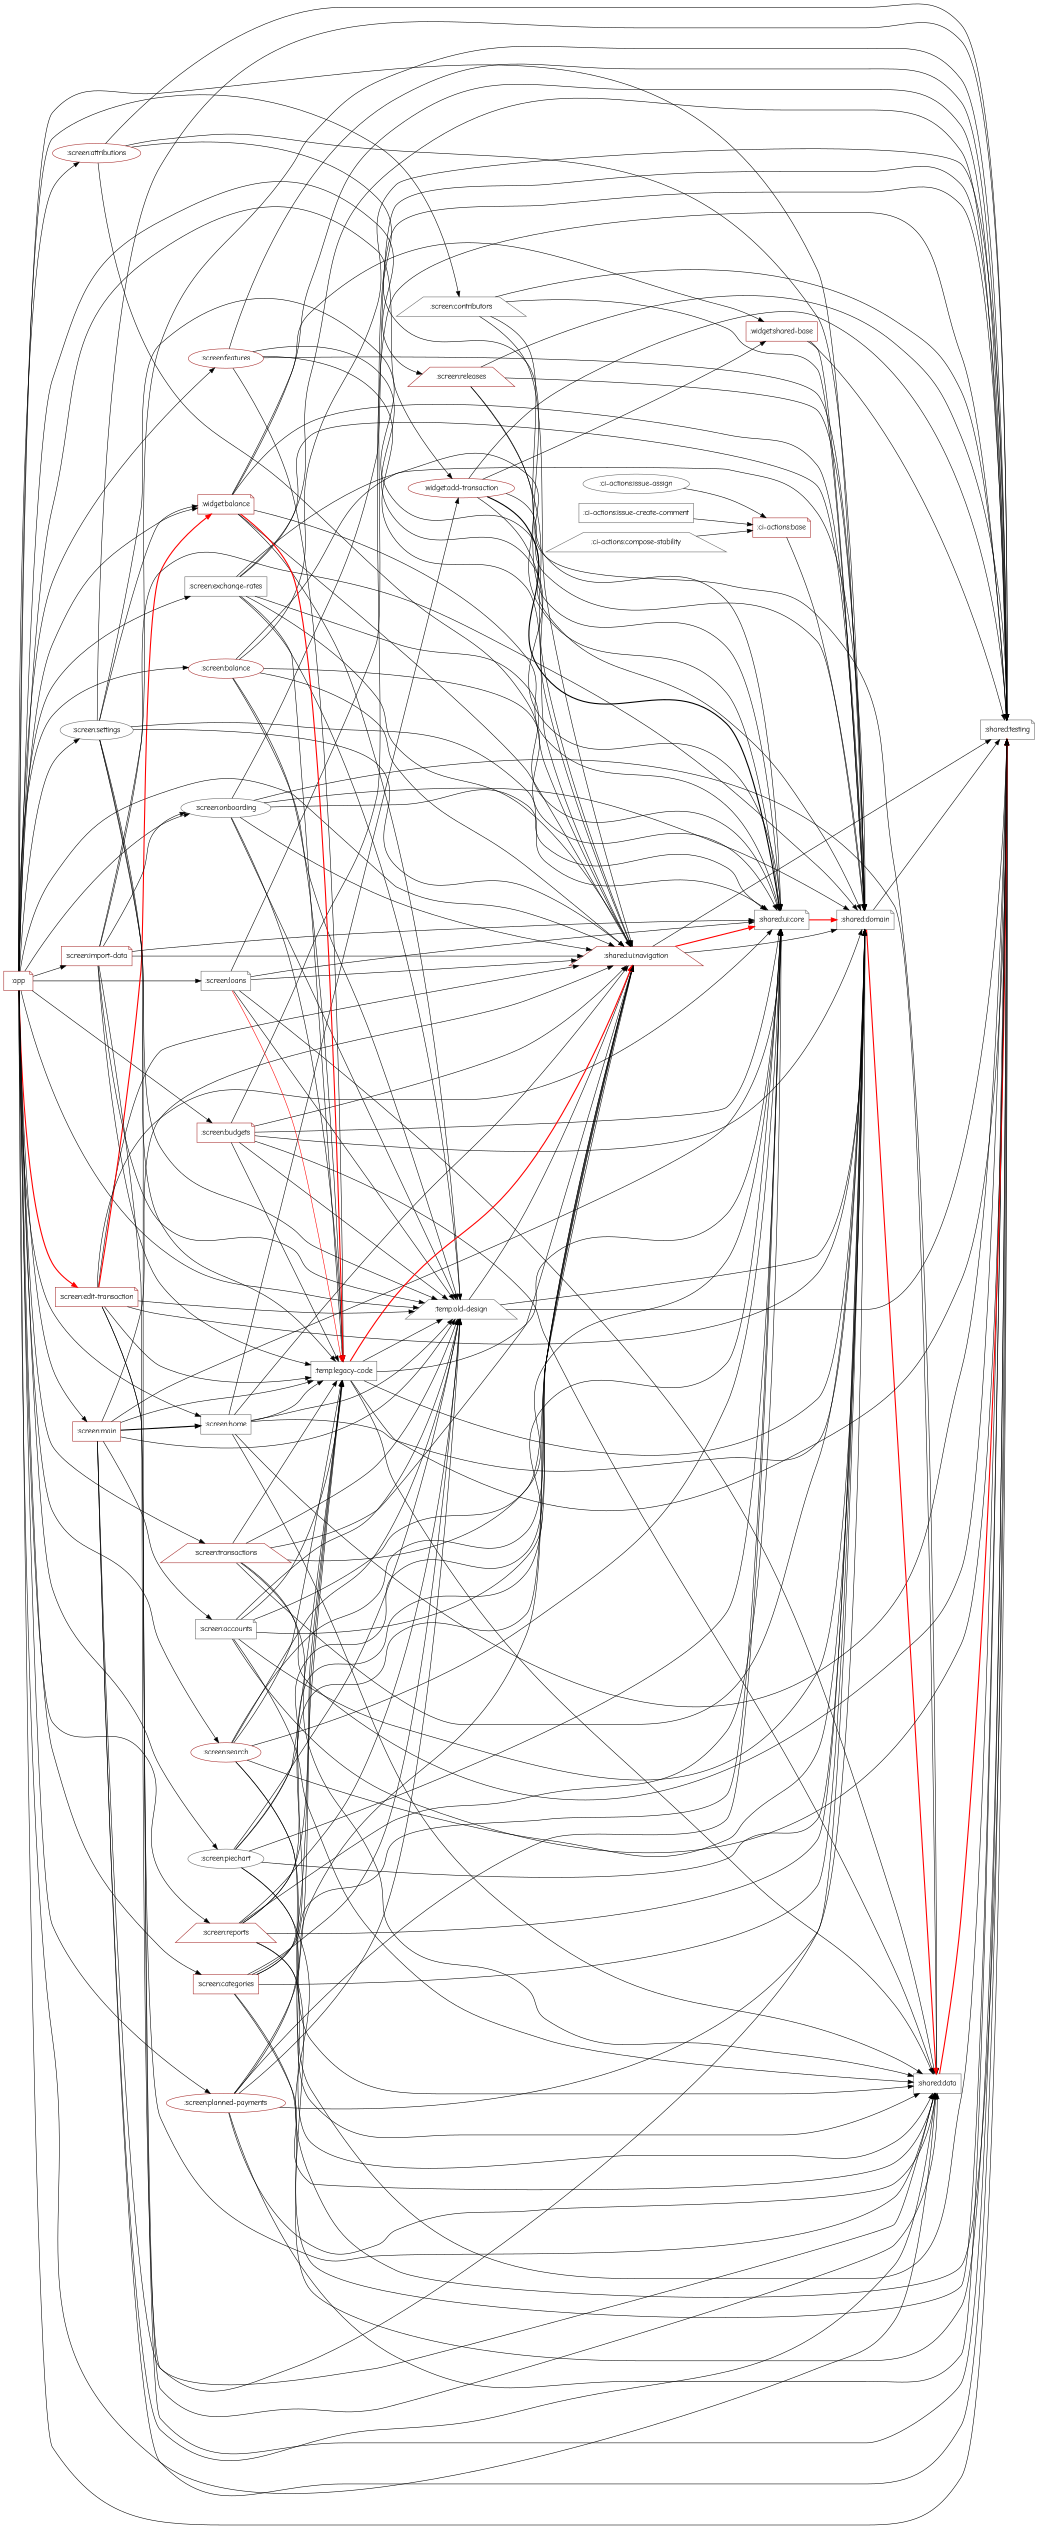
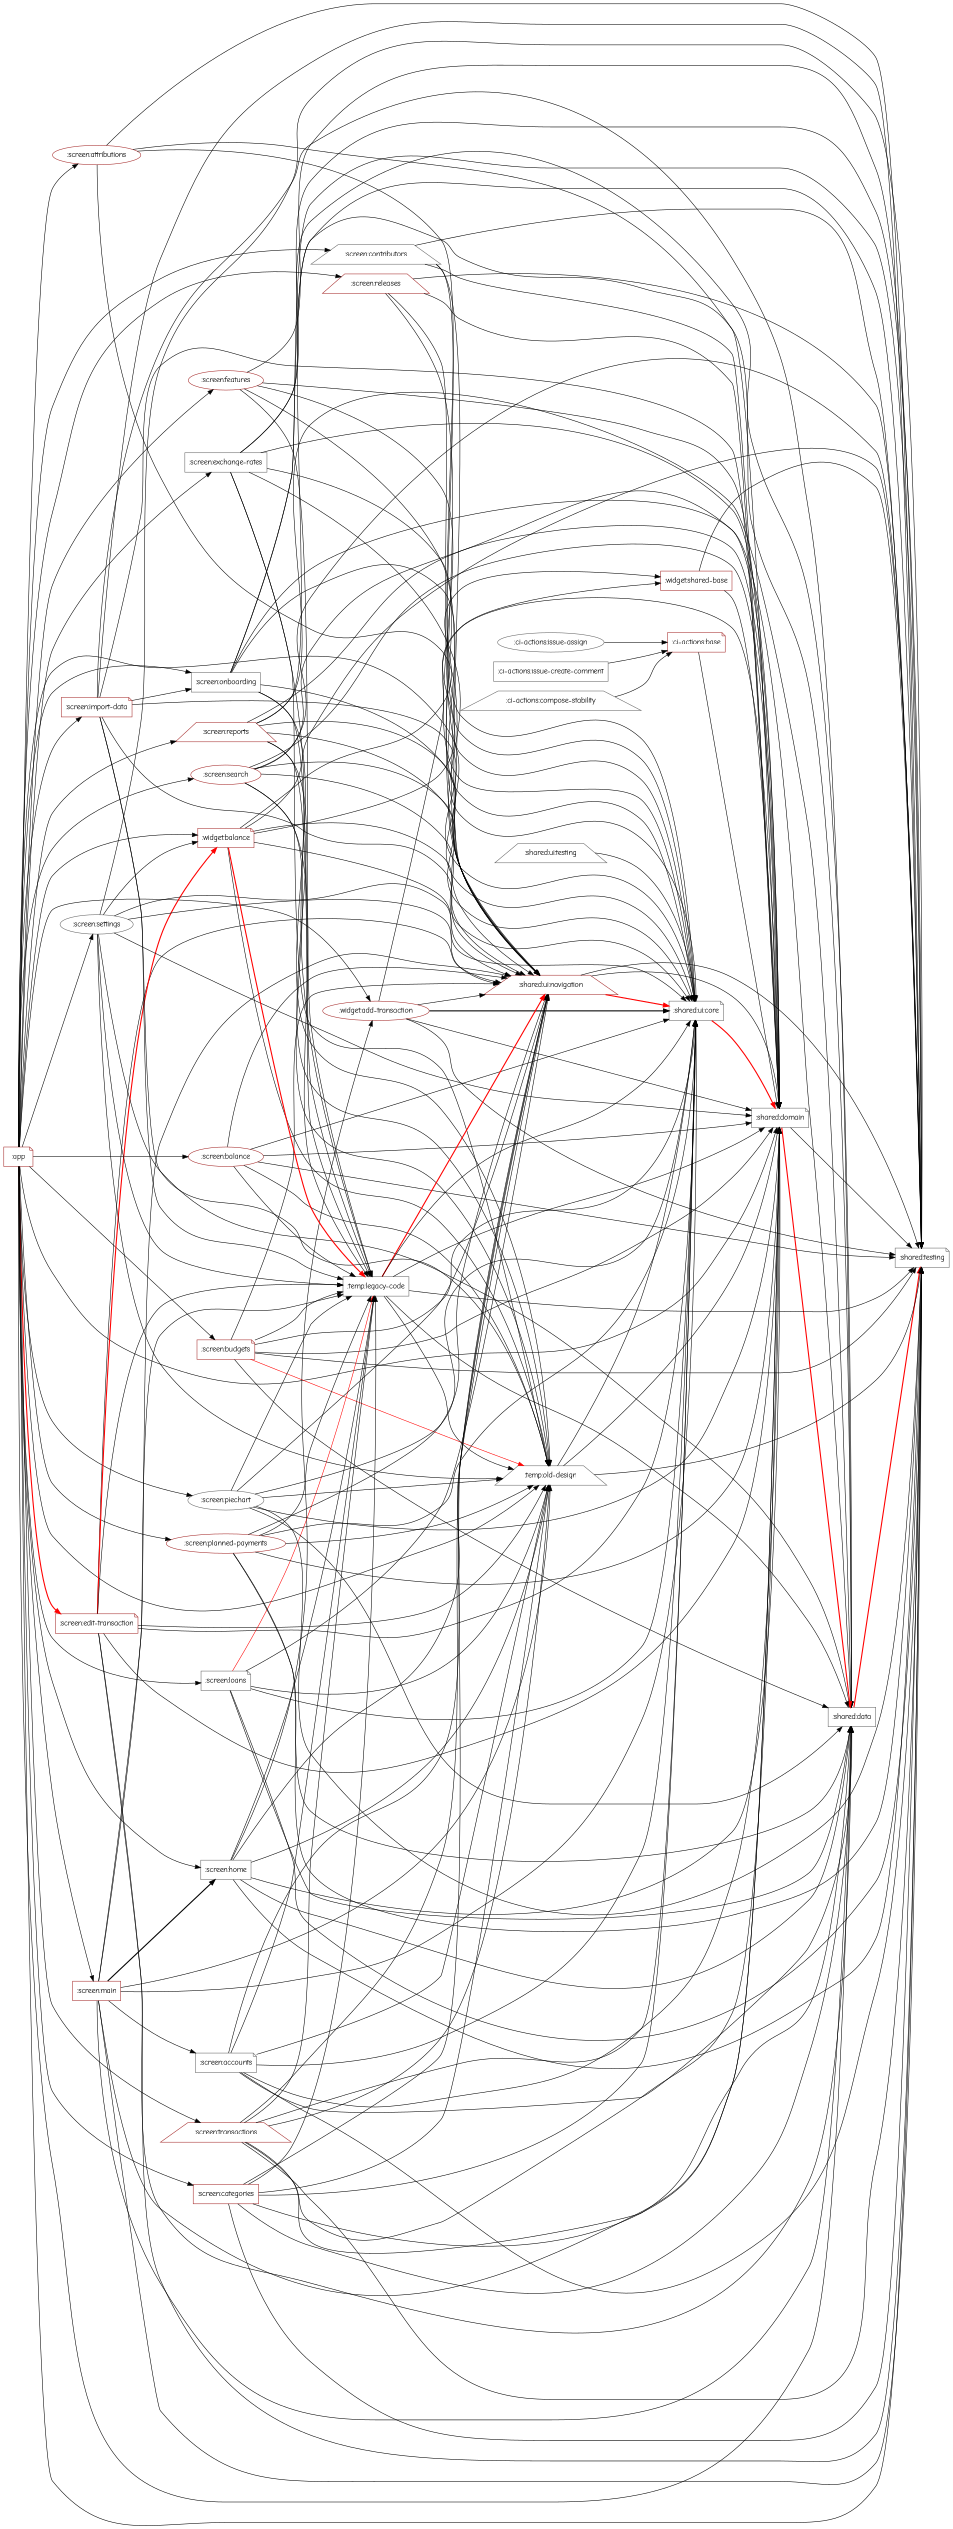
node ":screen:onboarding": shape ellipse -> box
node ":shared:ui:testing": added
edge ":temp:old-design" -> ":shared:ui:navigation": now ":temp:old-design" -> ":shared:ui:core"
edge ":screen:budgets" -> ":temp:old-design": color black -> red
